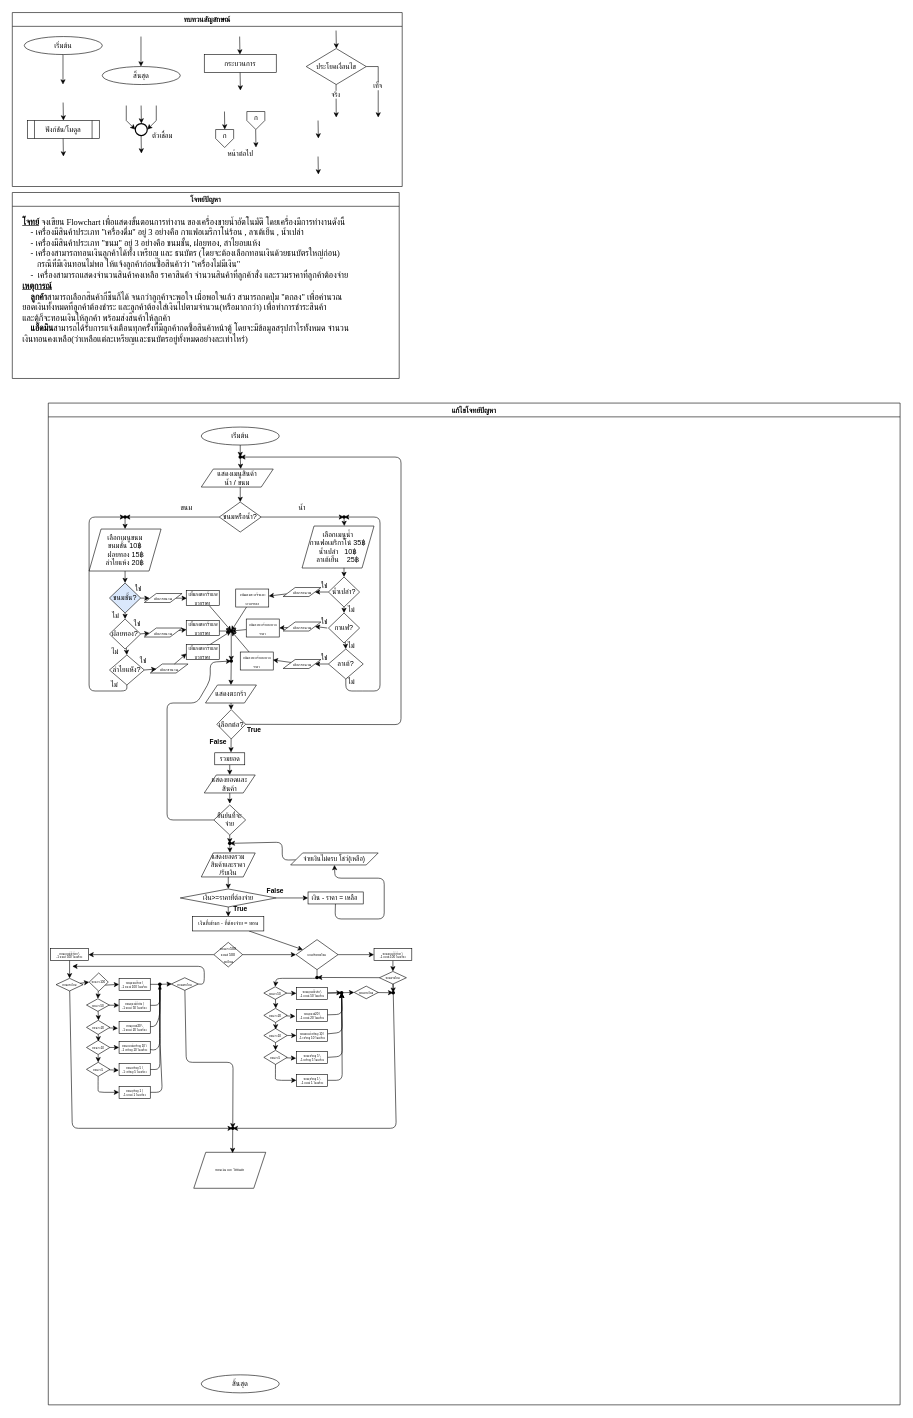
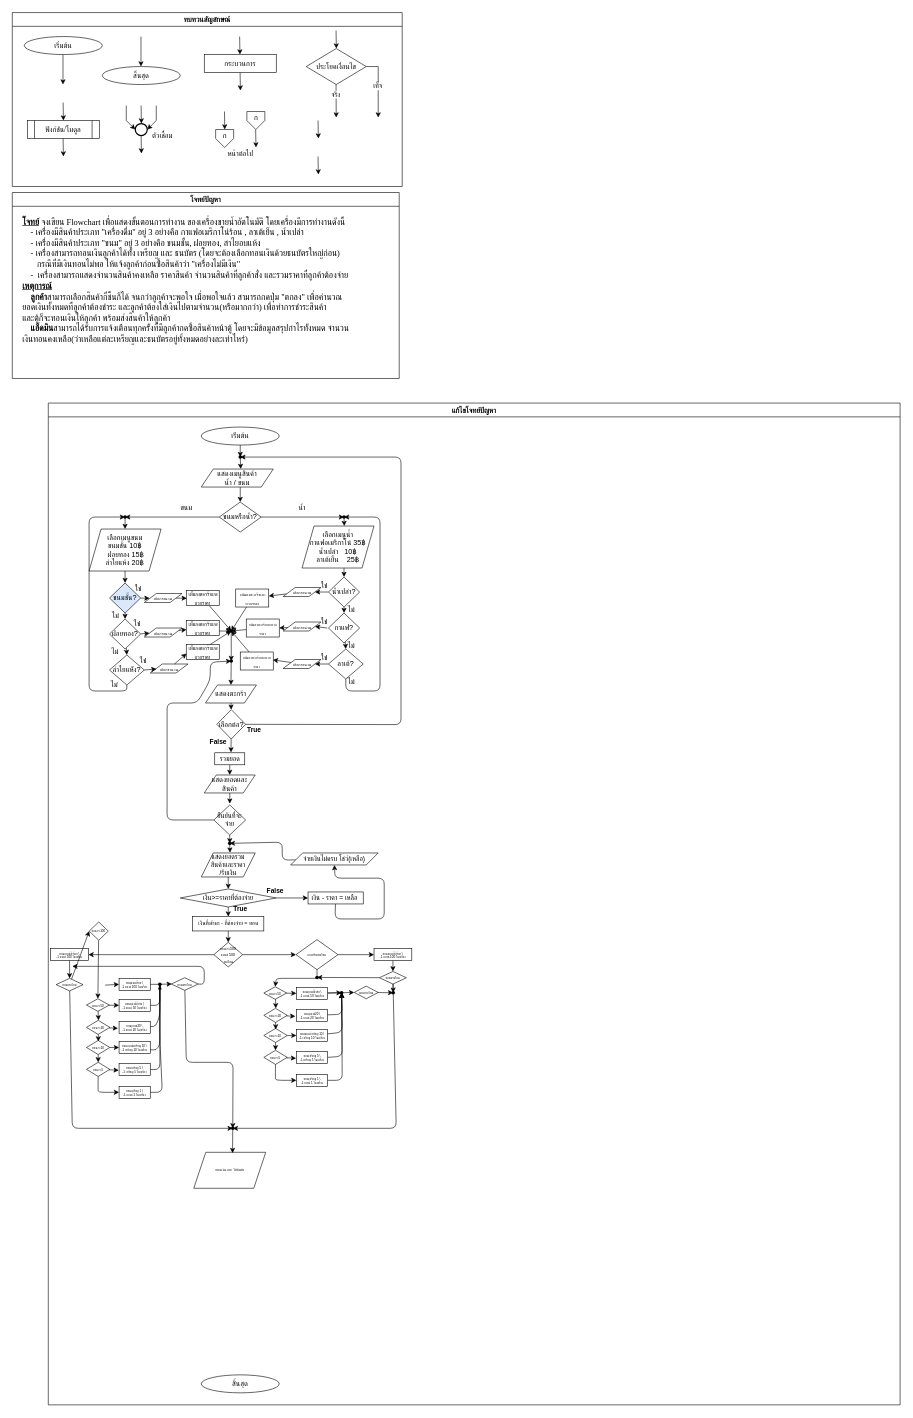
edge "เงินที่เข้ามา - ที่ต้องจ่าย = ทอน" -> "แบงค์ร้อยพอไหม": now "เงินที่เข้ามา - ที่ต้องจ่าย = ทอน" -> "ทอน>=500 แบงค์ 500 พอไหม"
node "ทอน>=100": moved (99, 982) -> (99, 931)
